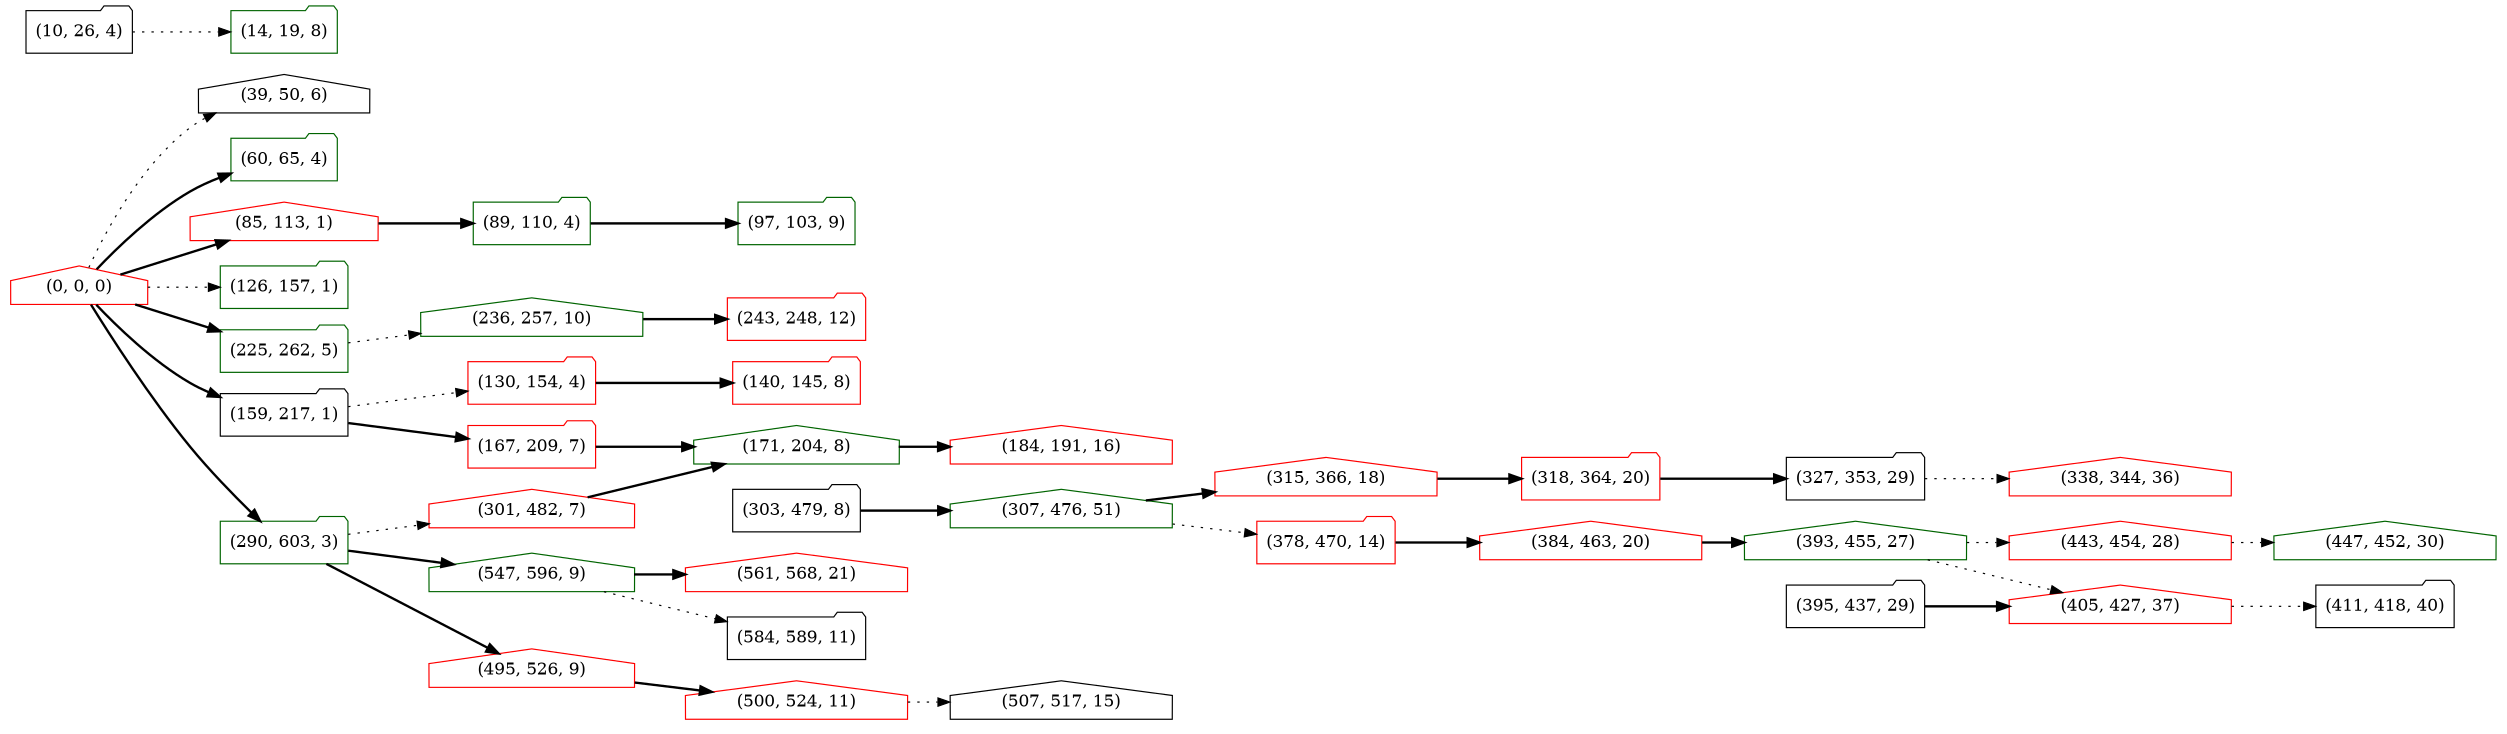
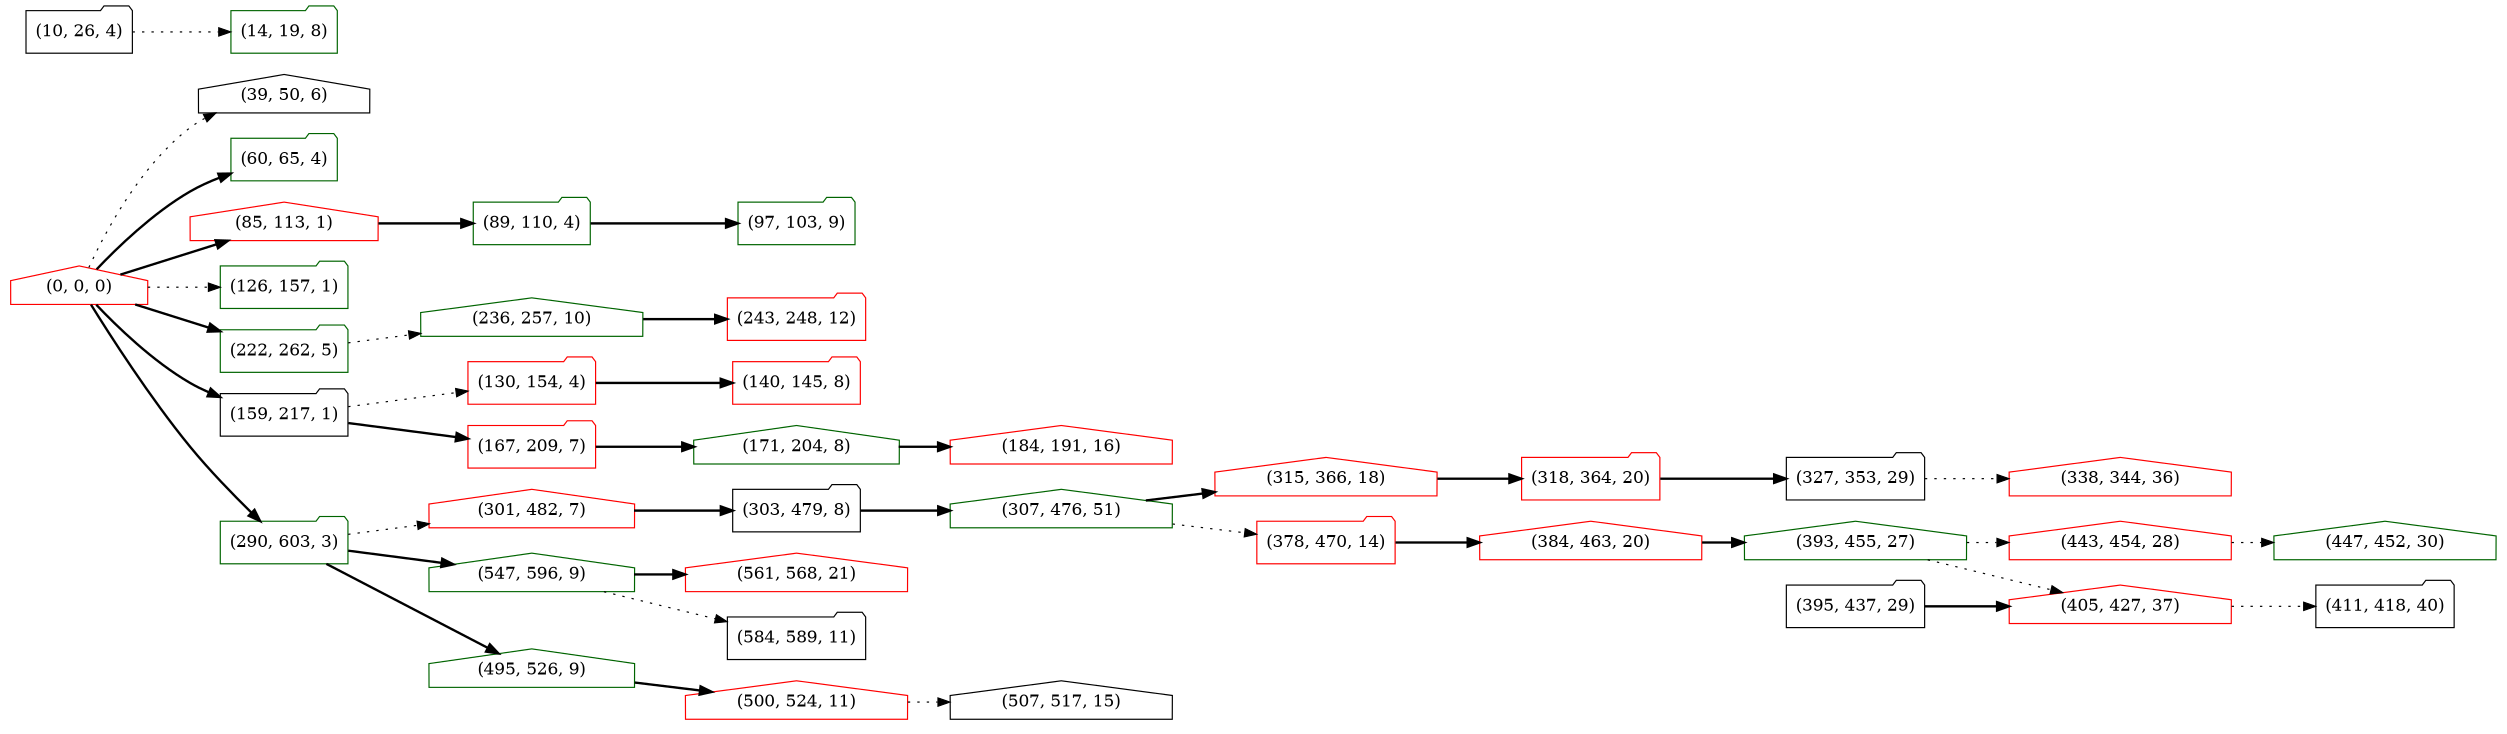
node "(225, 262, 5)": label "(225, 262, 5)" -> "(222, 262, 5)"
edge "(301, 482, 7)" -> "(171, 204, 8)": now "(301, 482, 7)" -> "(303, 479, 8)"
node "(495, 526, 9)": color red -> darkgreen
